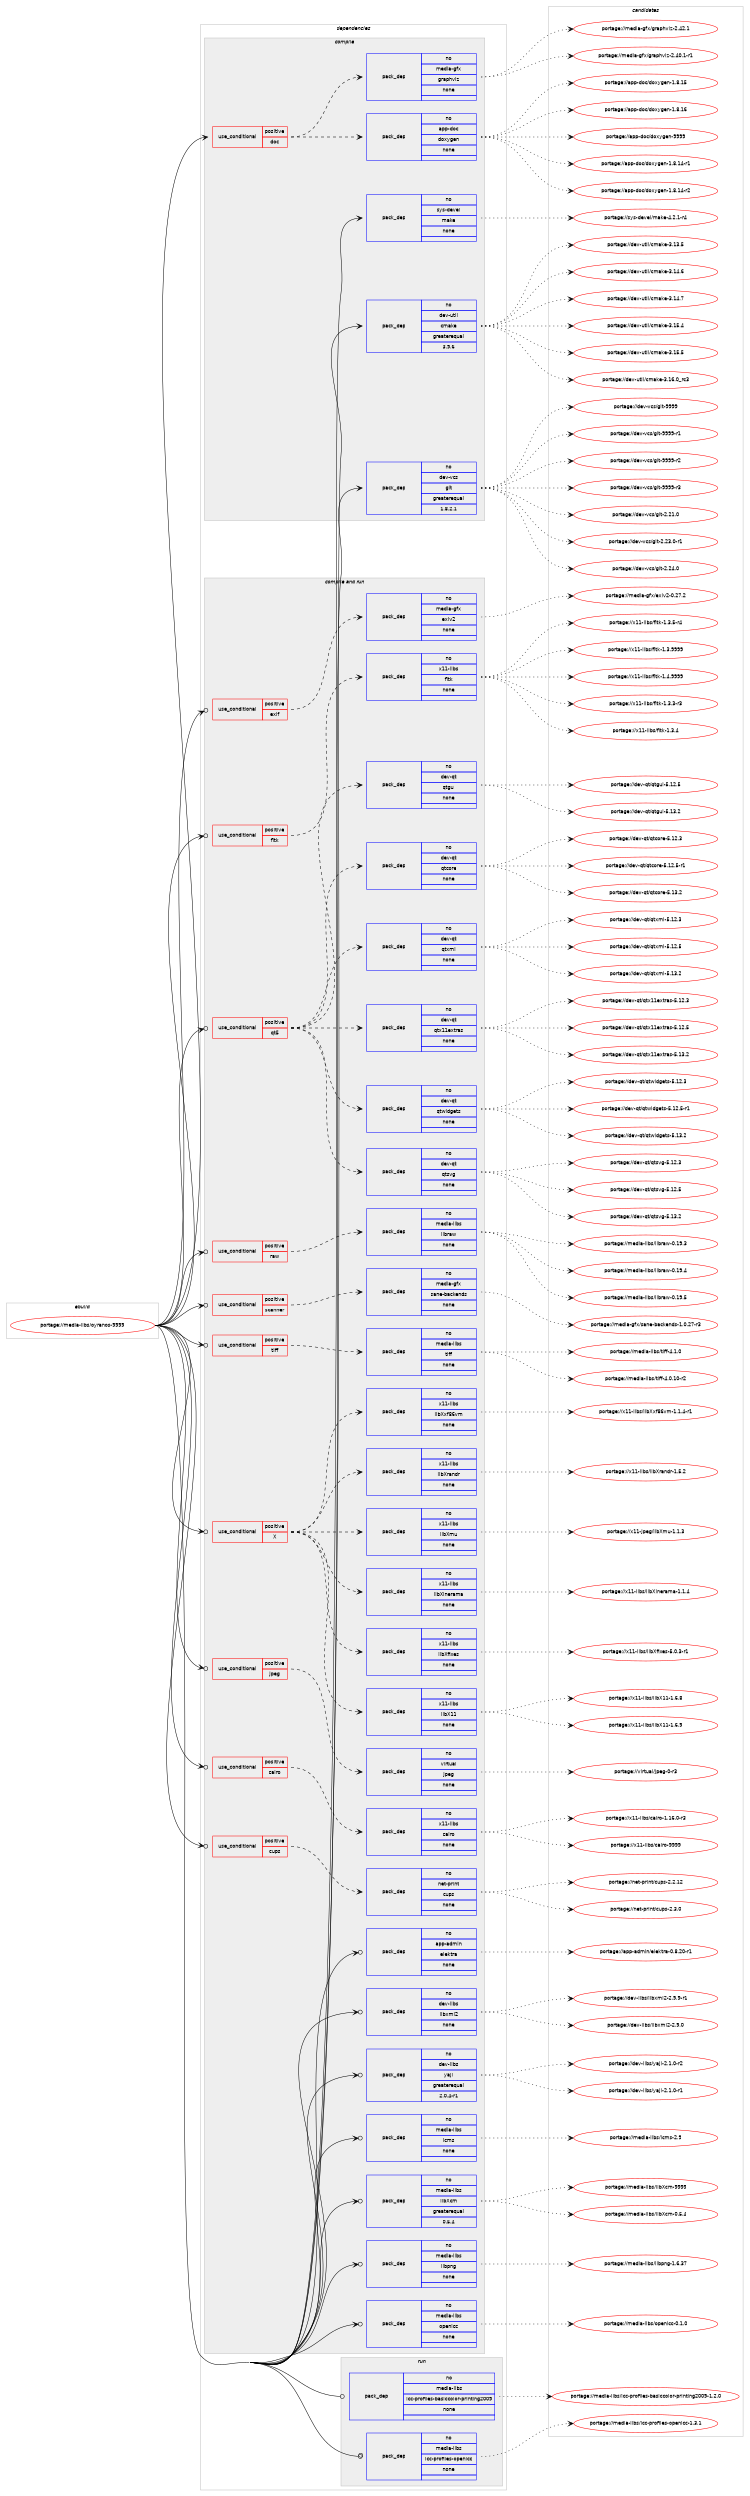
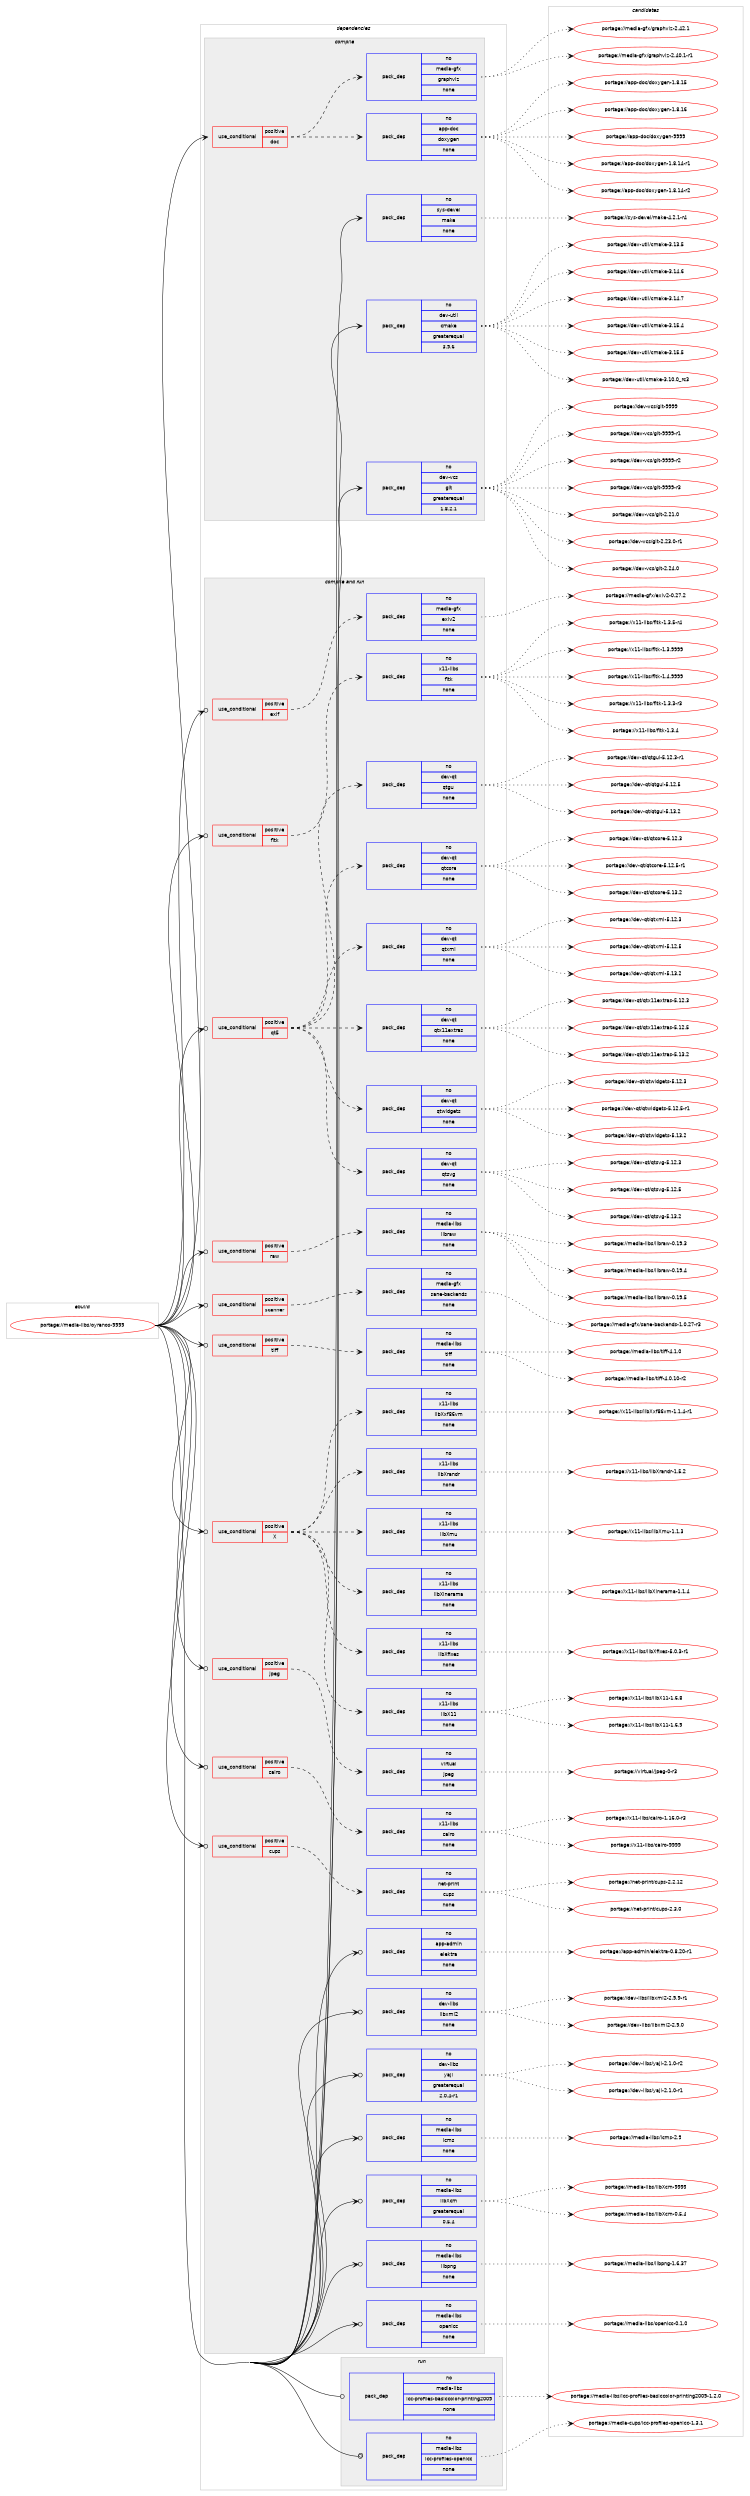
node "portage://dev-util/cmake-3.16.0_rc3": label "portage://dev-util/cmake-3.16.0_rc3" -> "portage://dev-util/cmake-3.10.0_rc3"
node "portage://dev-qt/qtgui-5.12.3-r1": added
node "portage://x11-jpeg/libXmu-1.1.3": label "portage://x11-jpeg/libXmu-1.1.3" -> "portage://x11-libs/libXmu-1.1.3"
node "portage://media-libs/icc-profiles-openicc-1.3.1": label "portage://media-libs/icc-profiles-openicc-1.3.1" -> "portage://media-cups/icc-profiles-openicc-1.3.1"
